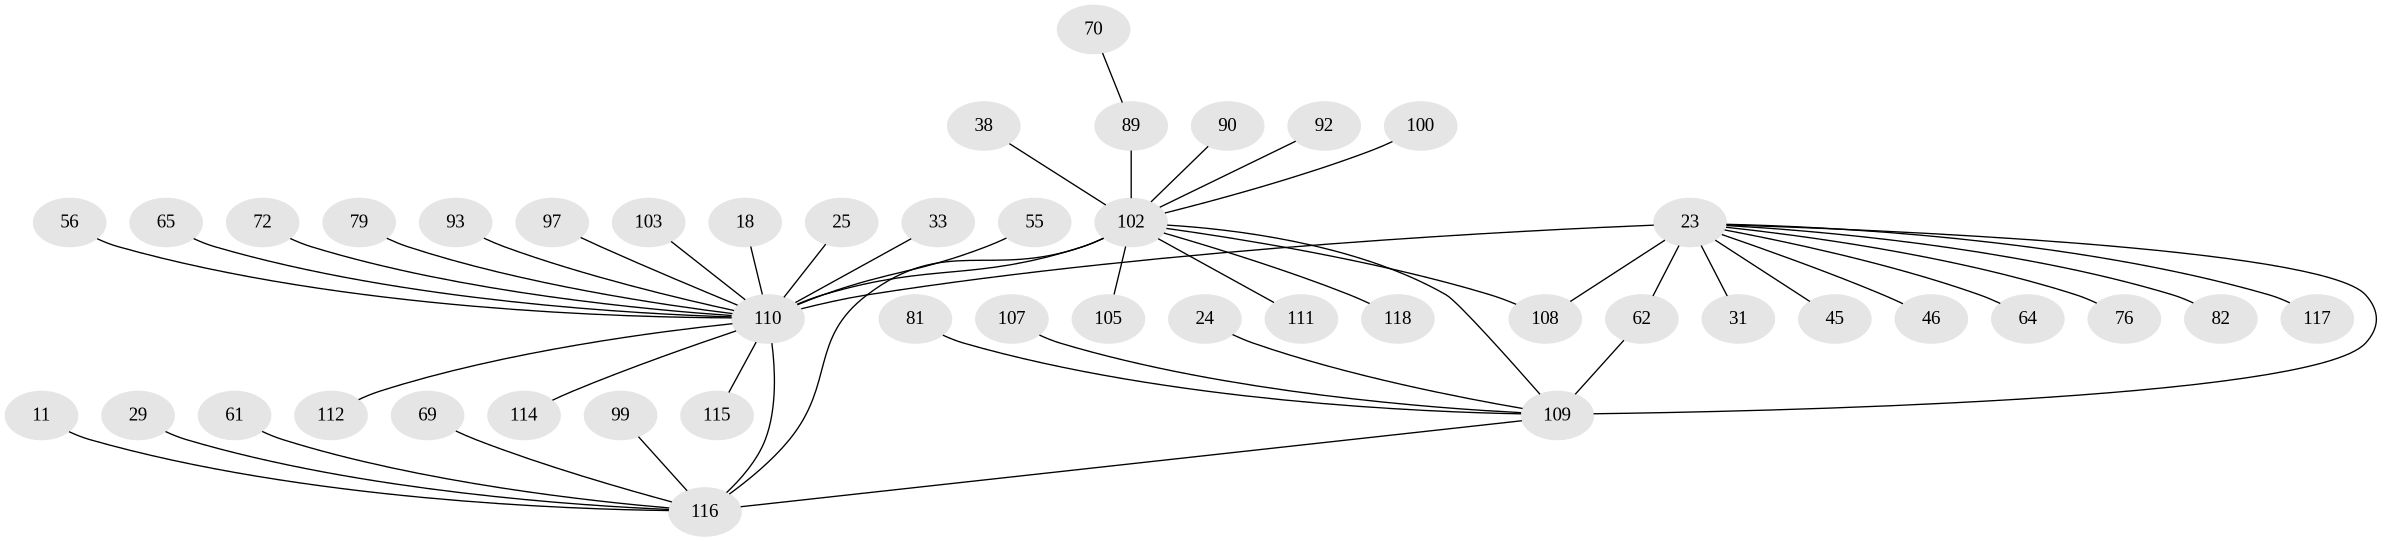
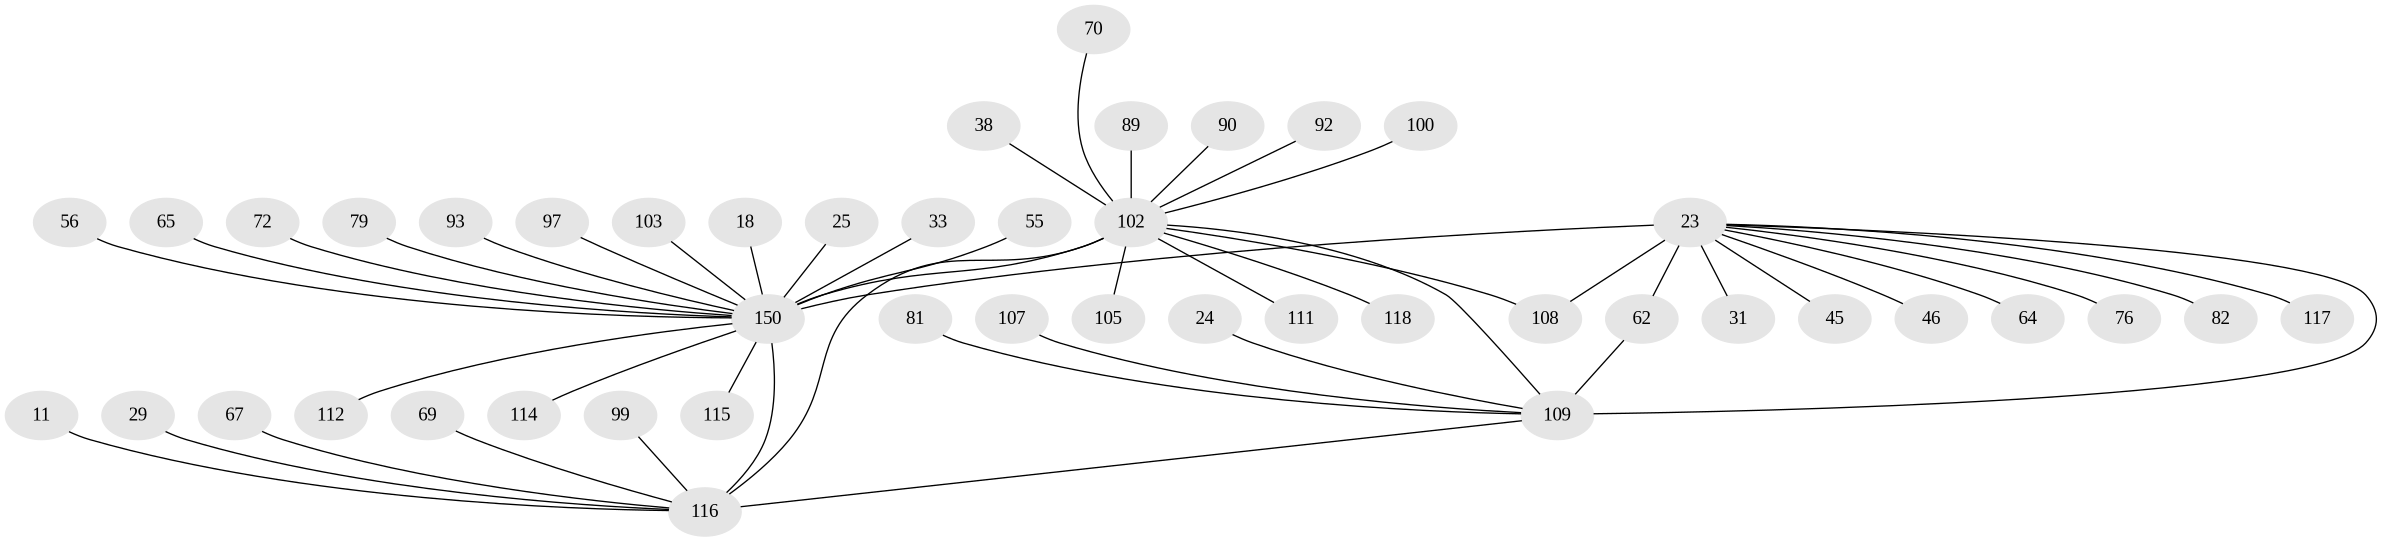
edge "70" -- "89": now "70" -- "102"
node "110": label "110" -> "150"
node "61": label "61" -> "67"
